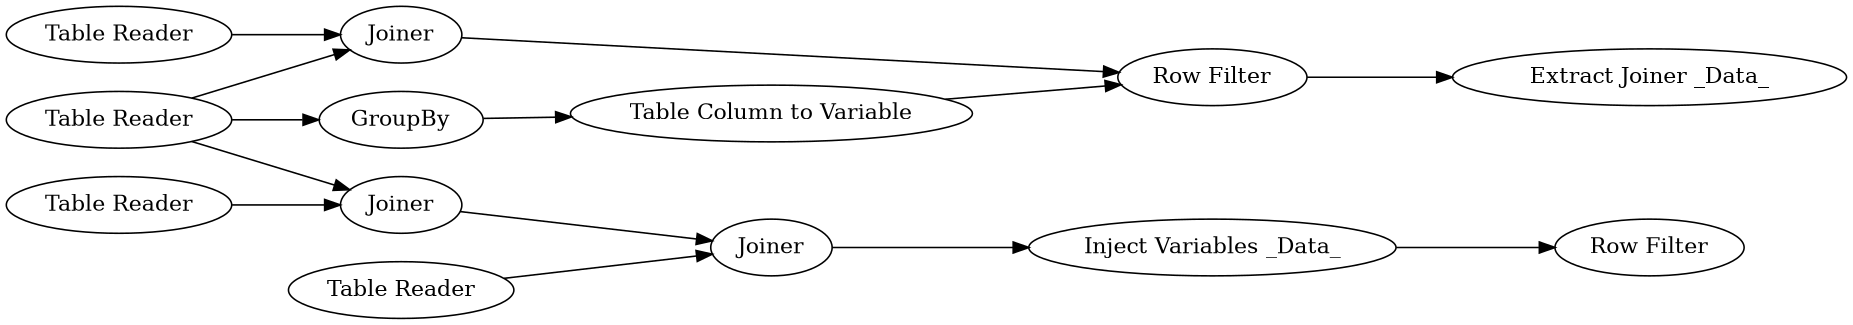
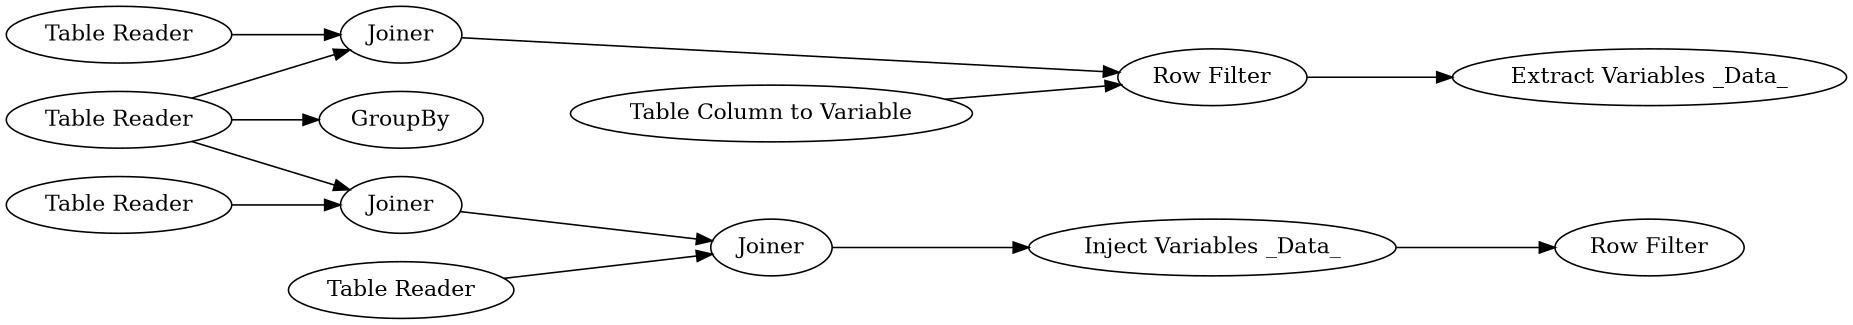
node "Extract Joiner _Data_": label "Extract Joiner _Data_" -> "Extract Variables _Data_"
edge "GroupBy" -> "Table Column to Variable": removed
